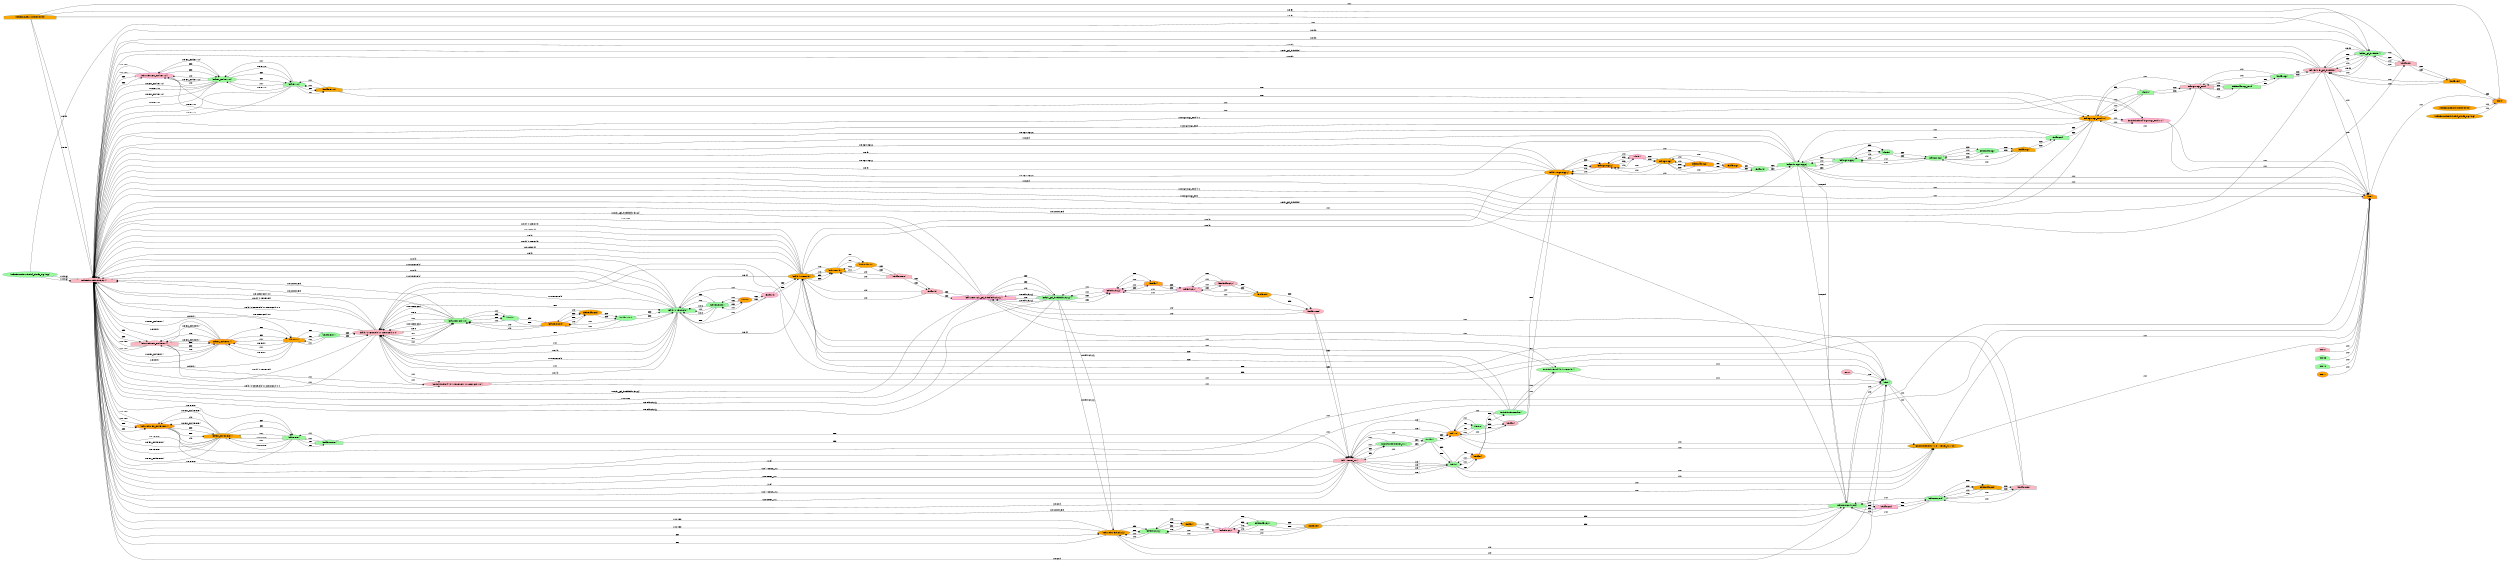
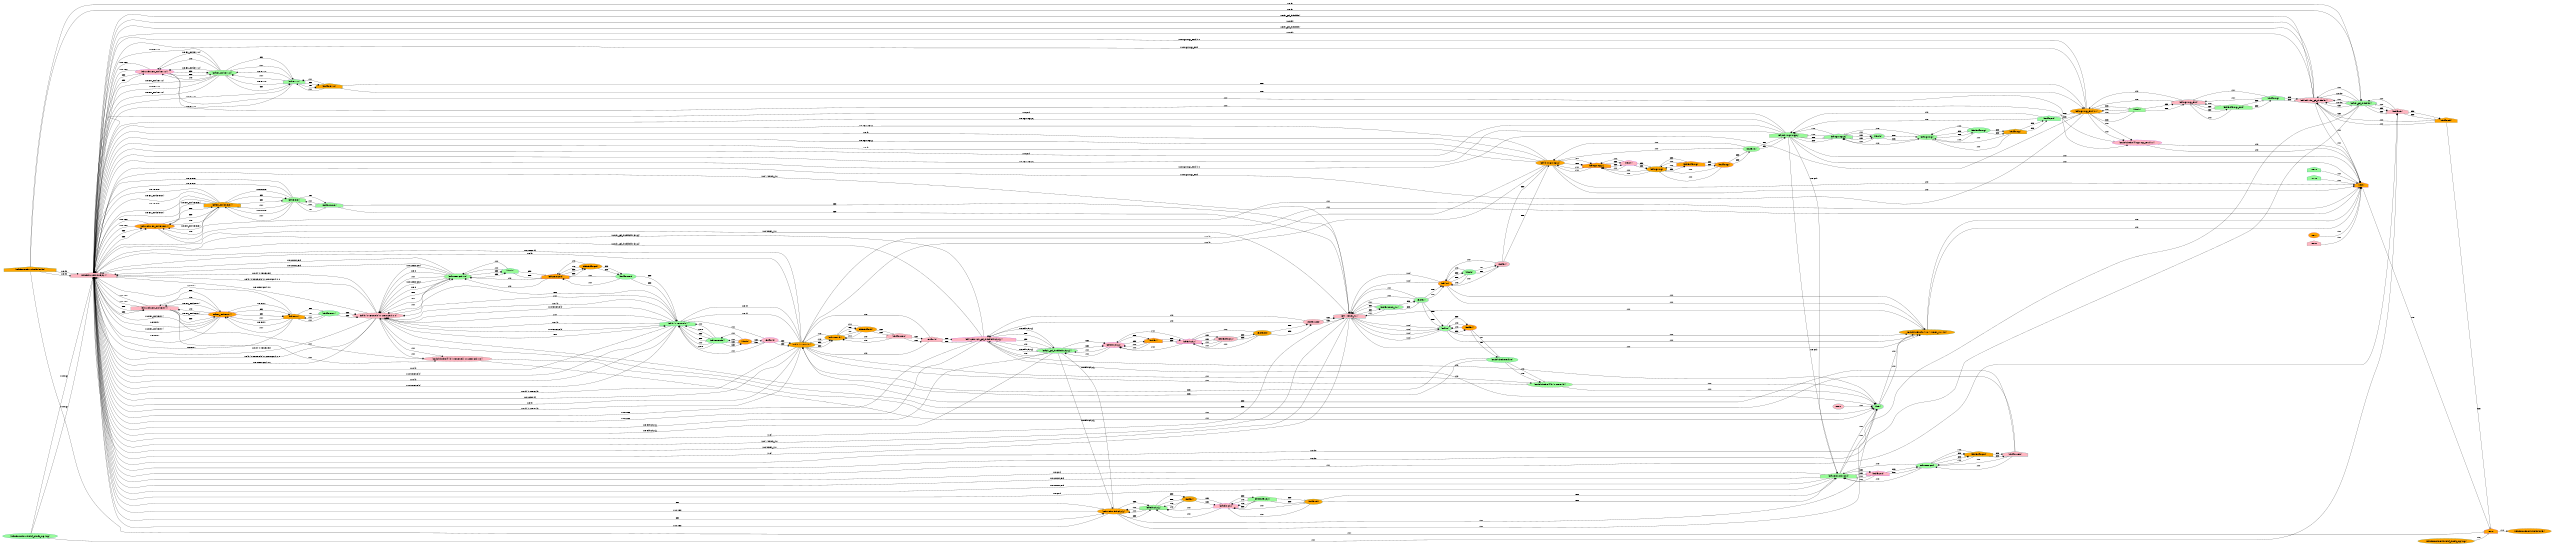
edge "(MethodParameterOut,struct device *dev)" -> "1000101": reversed
node "(ControlStructure,SERDES_MAX)": label "(ControlStructure,SERDES_MAX)" -> "(Identifier,SERDES_MAX)"
